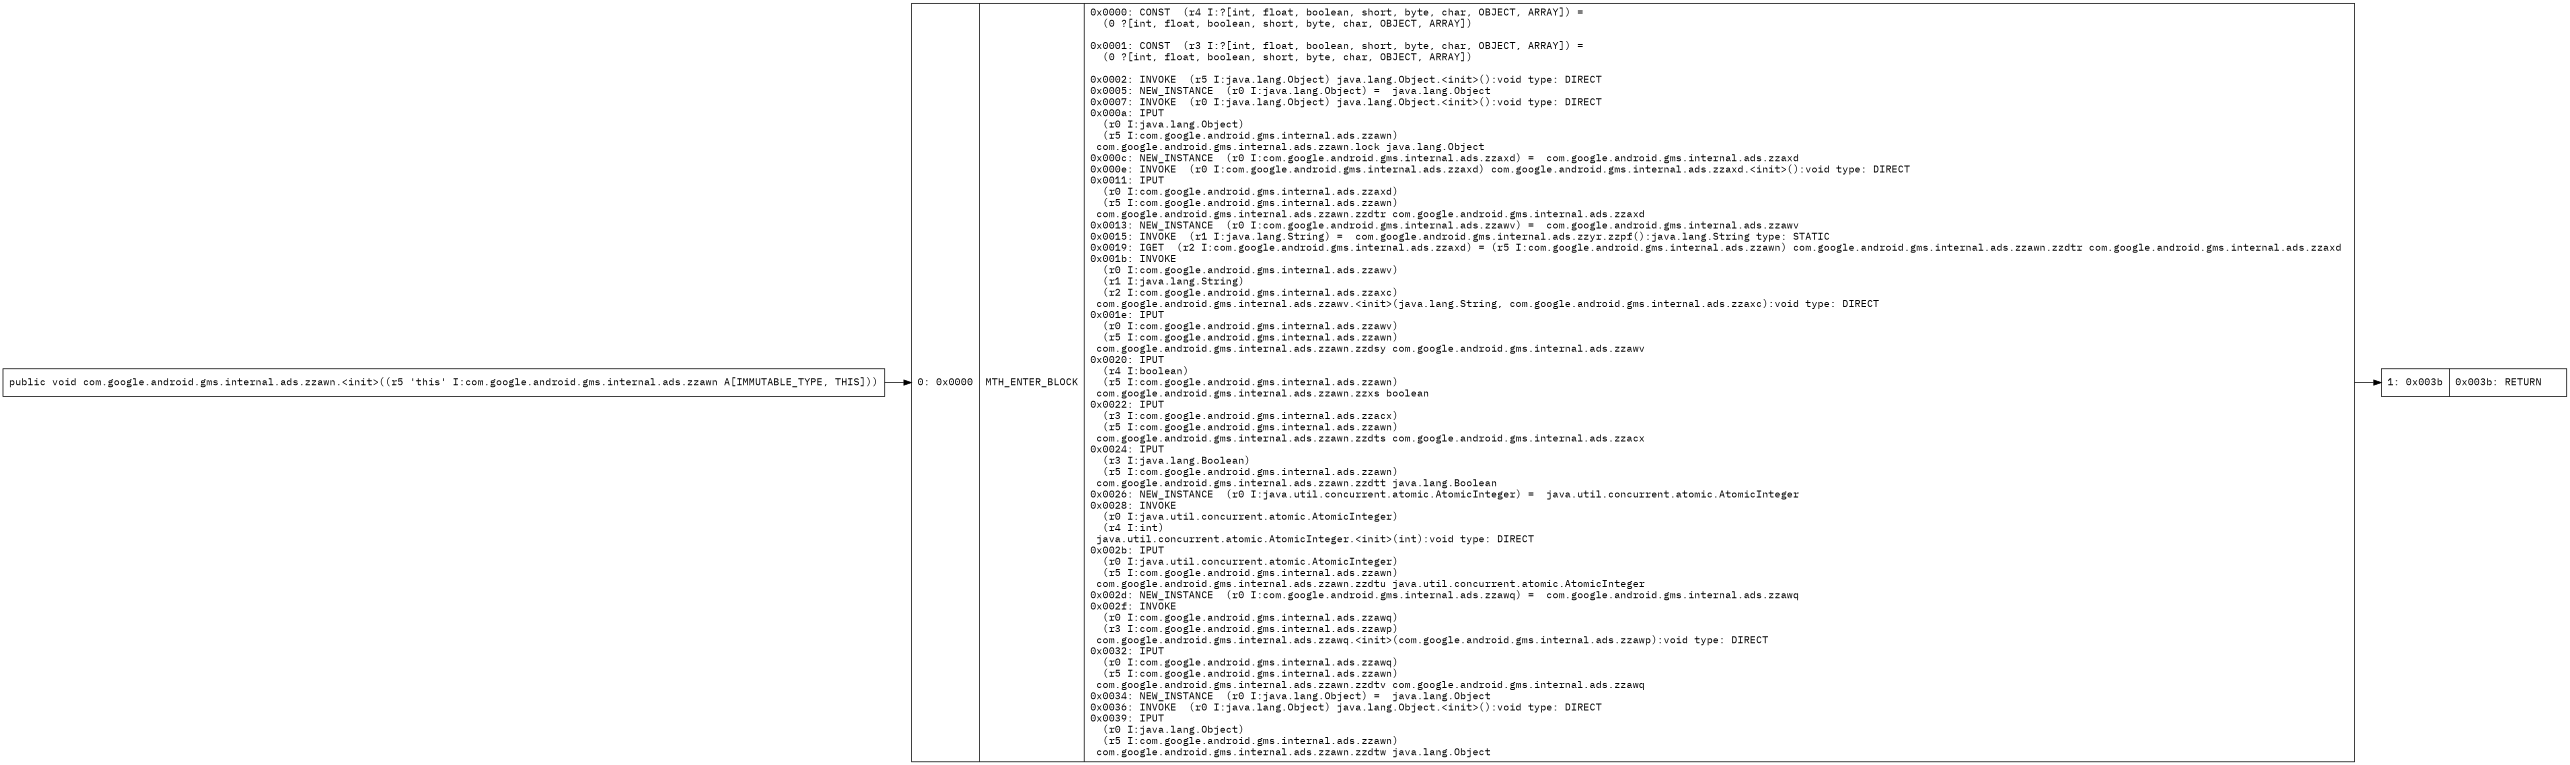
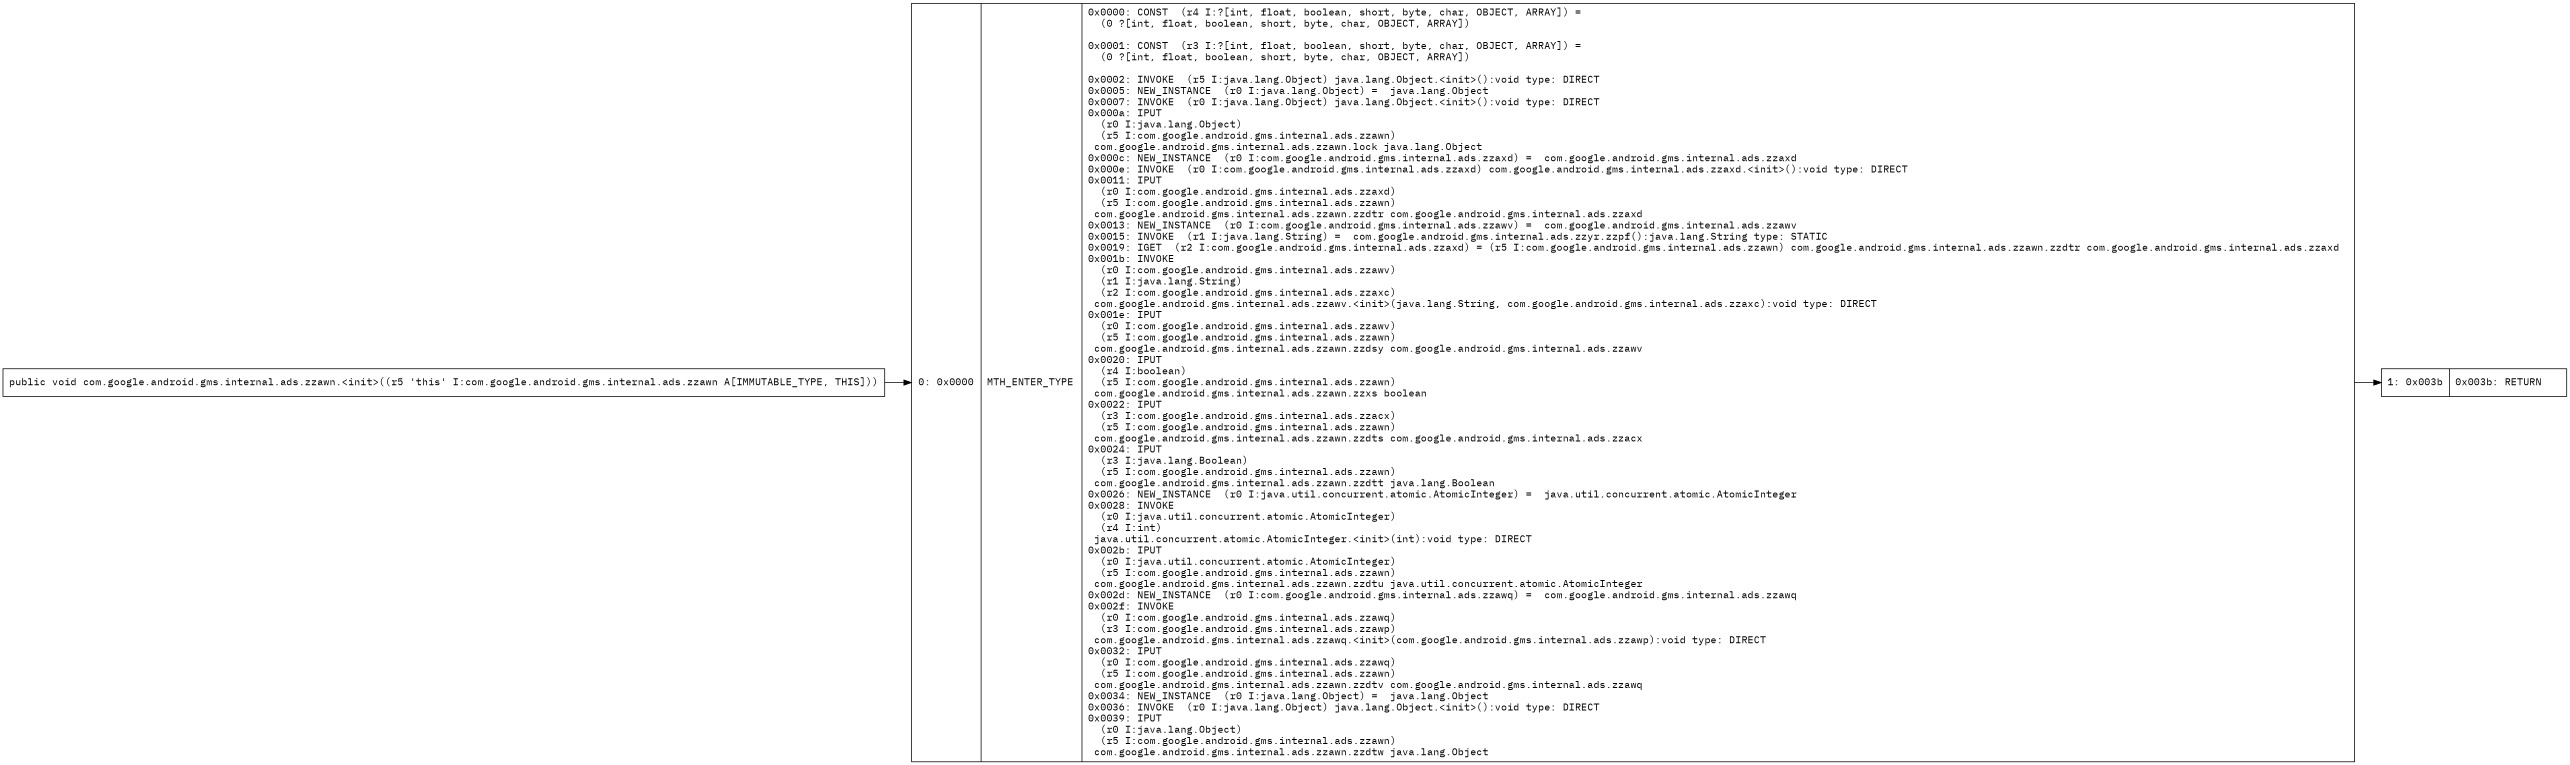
node "0: 0x0000": text "MTH_ENTER_BLOCK" -> "MTH_ENTER_TYPE"
